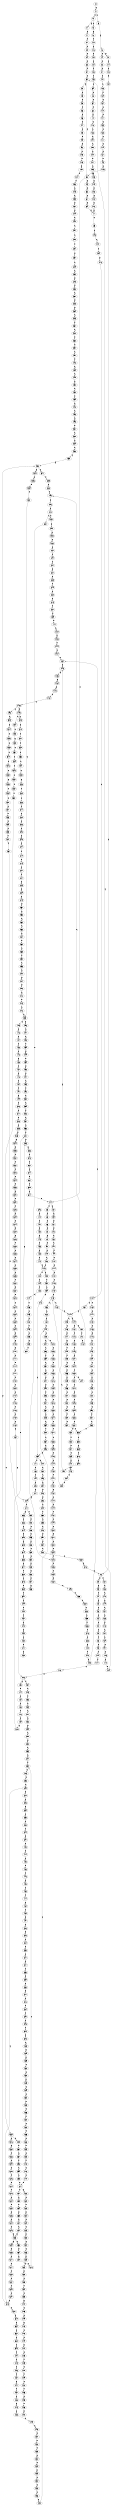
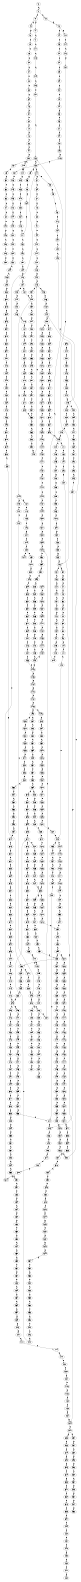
edge "S120" -> "S127": now "S38" -> "S127"
edge "S335" -> "S349": removed, label "T"
